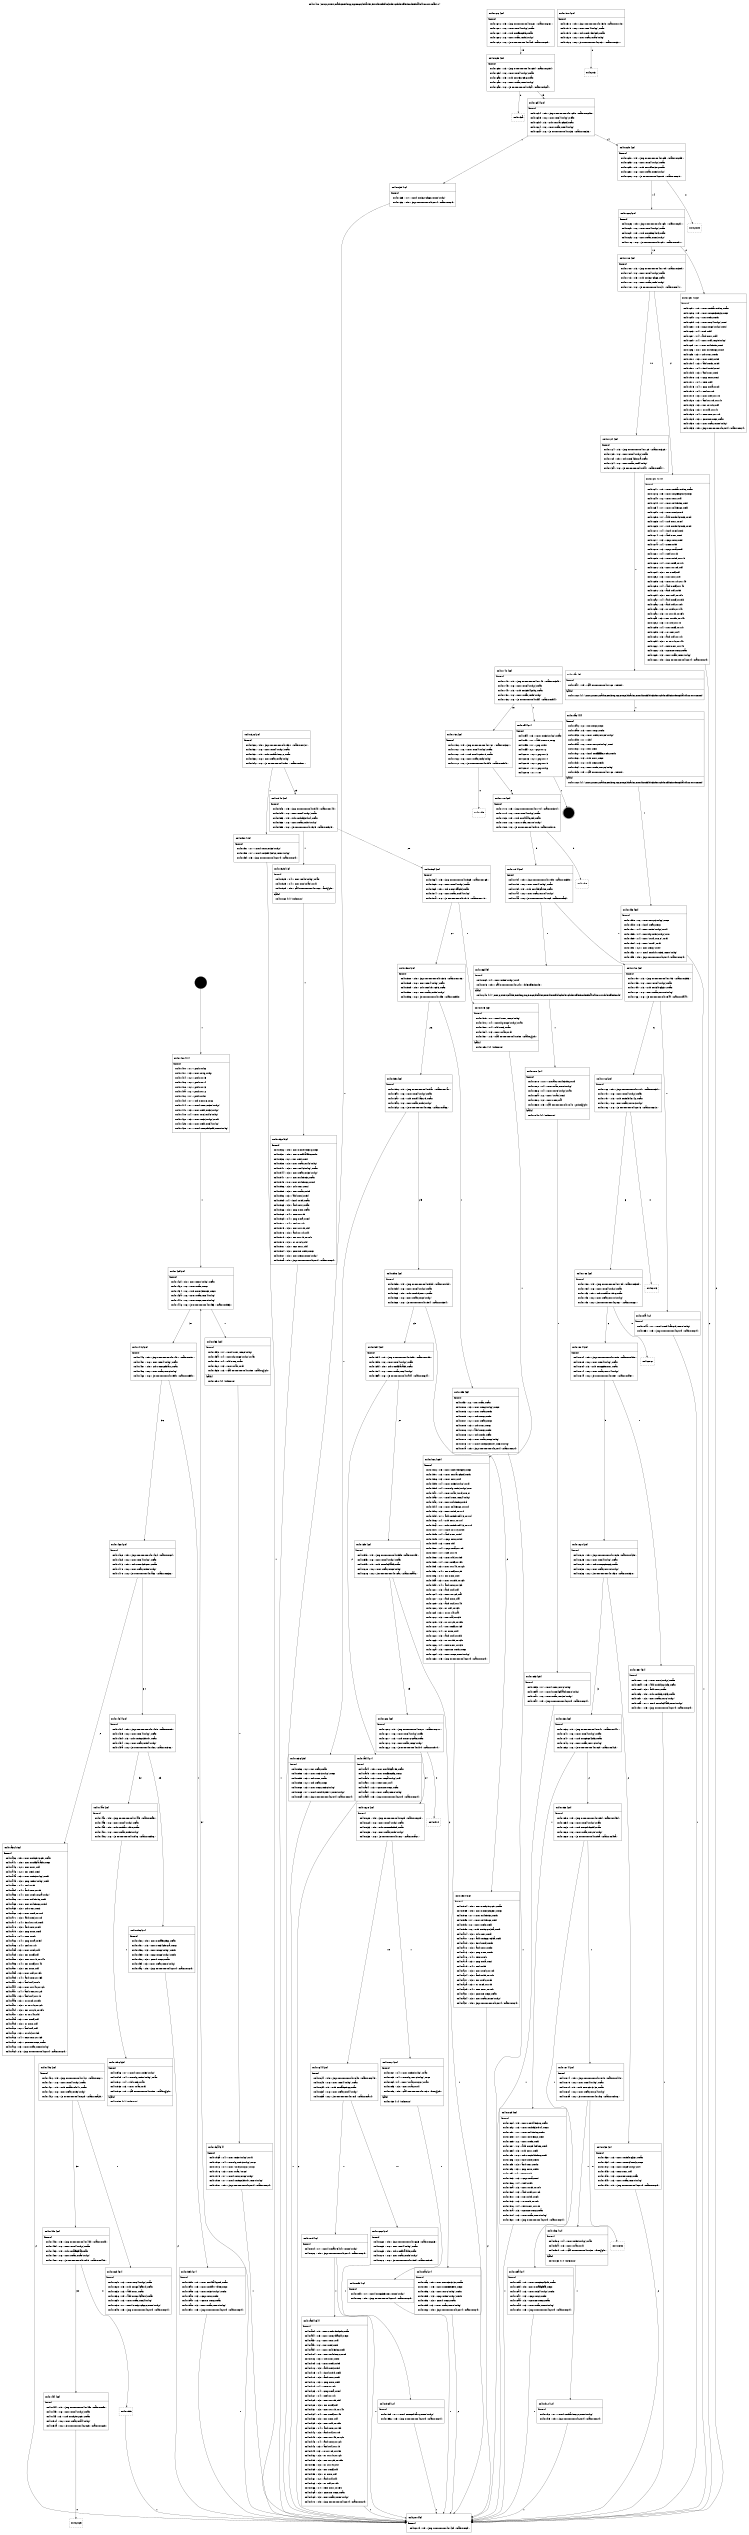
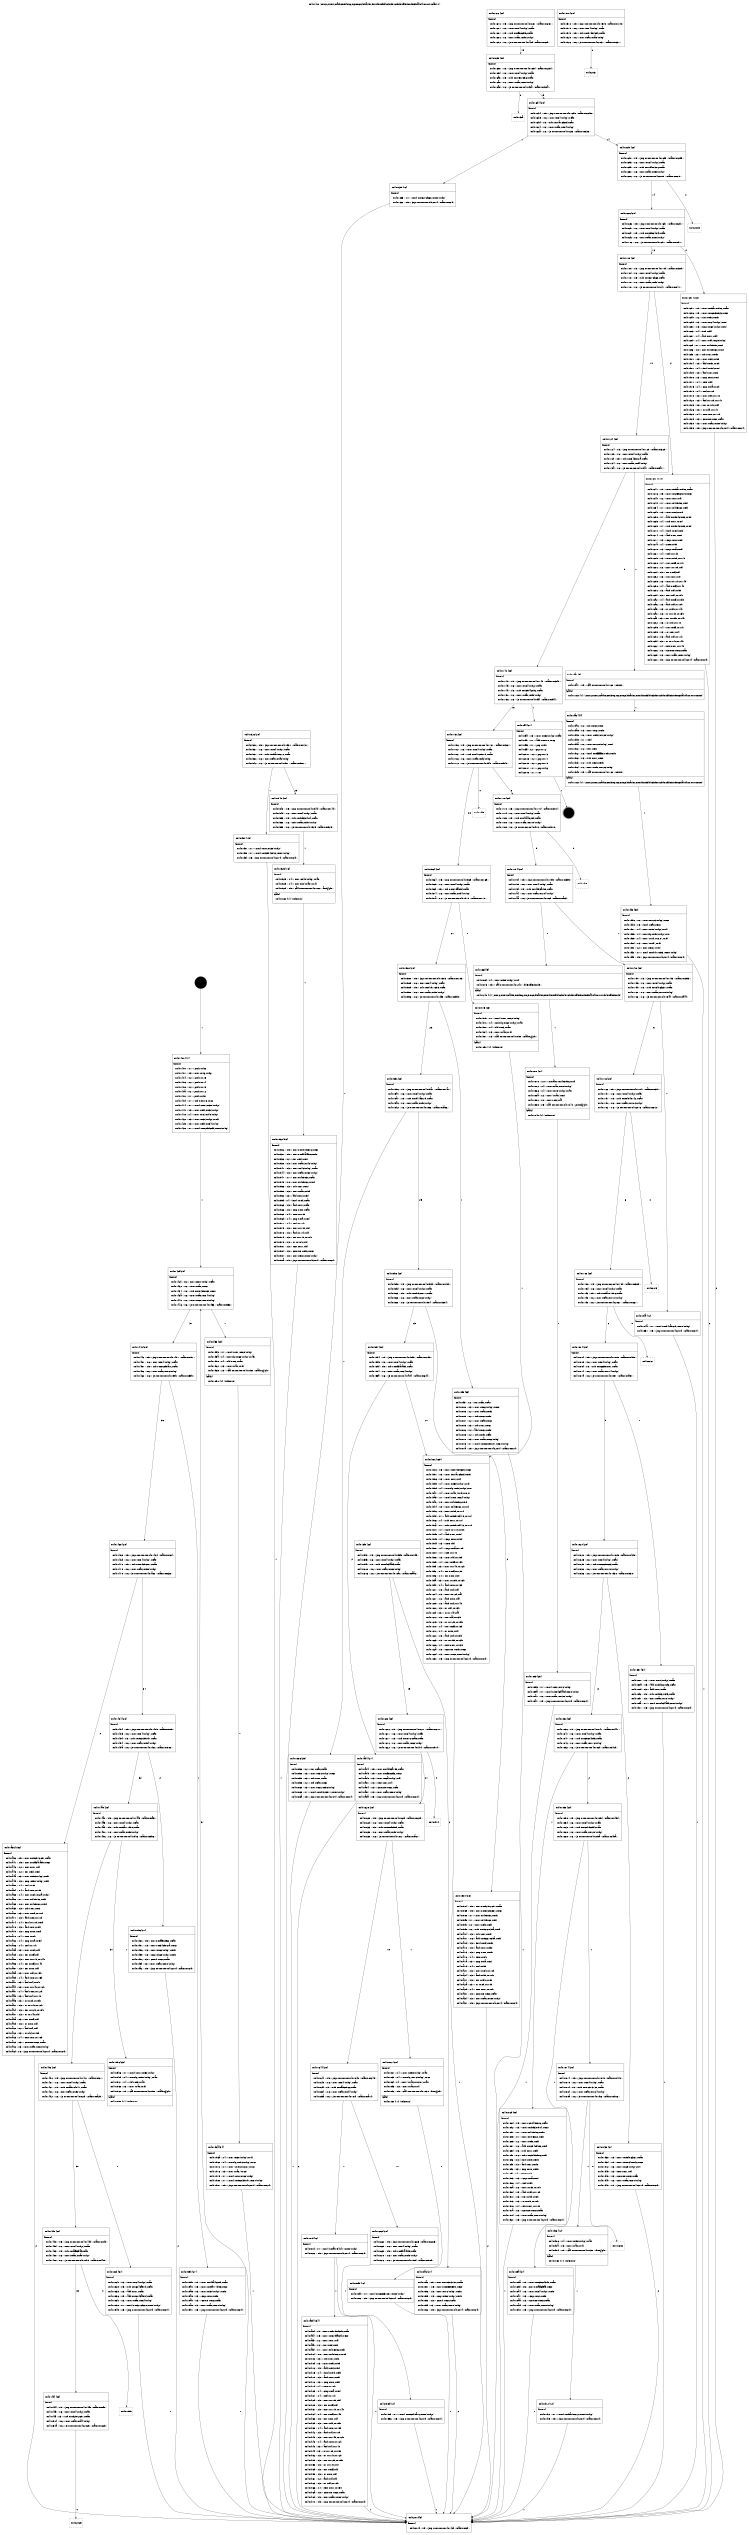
edge "0x401724 [28]" -> "0x401740 [28]": added, label "9"
edge "0x401548 [28]" -> "0x401564 [28]": now "0x40175c [28]" -> "0x401564 [28]"
edge "0x4015d4 [28]" -> "0x4015f0 [28]": now "0x4015d4 [28]" -> "0x401b8c [169]"
edge "0x401484 [28]" -> "0x401d8c [27]": label " 23" -> " 2"
edge "0x4014a0 [28]" -> "0x4014bc [28]": added, label "31"
edge "0x4018b5" -> "0x40207f [5]": now "0x401e2b [31]" -> "0x40207f [5]"
